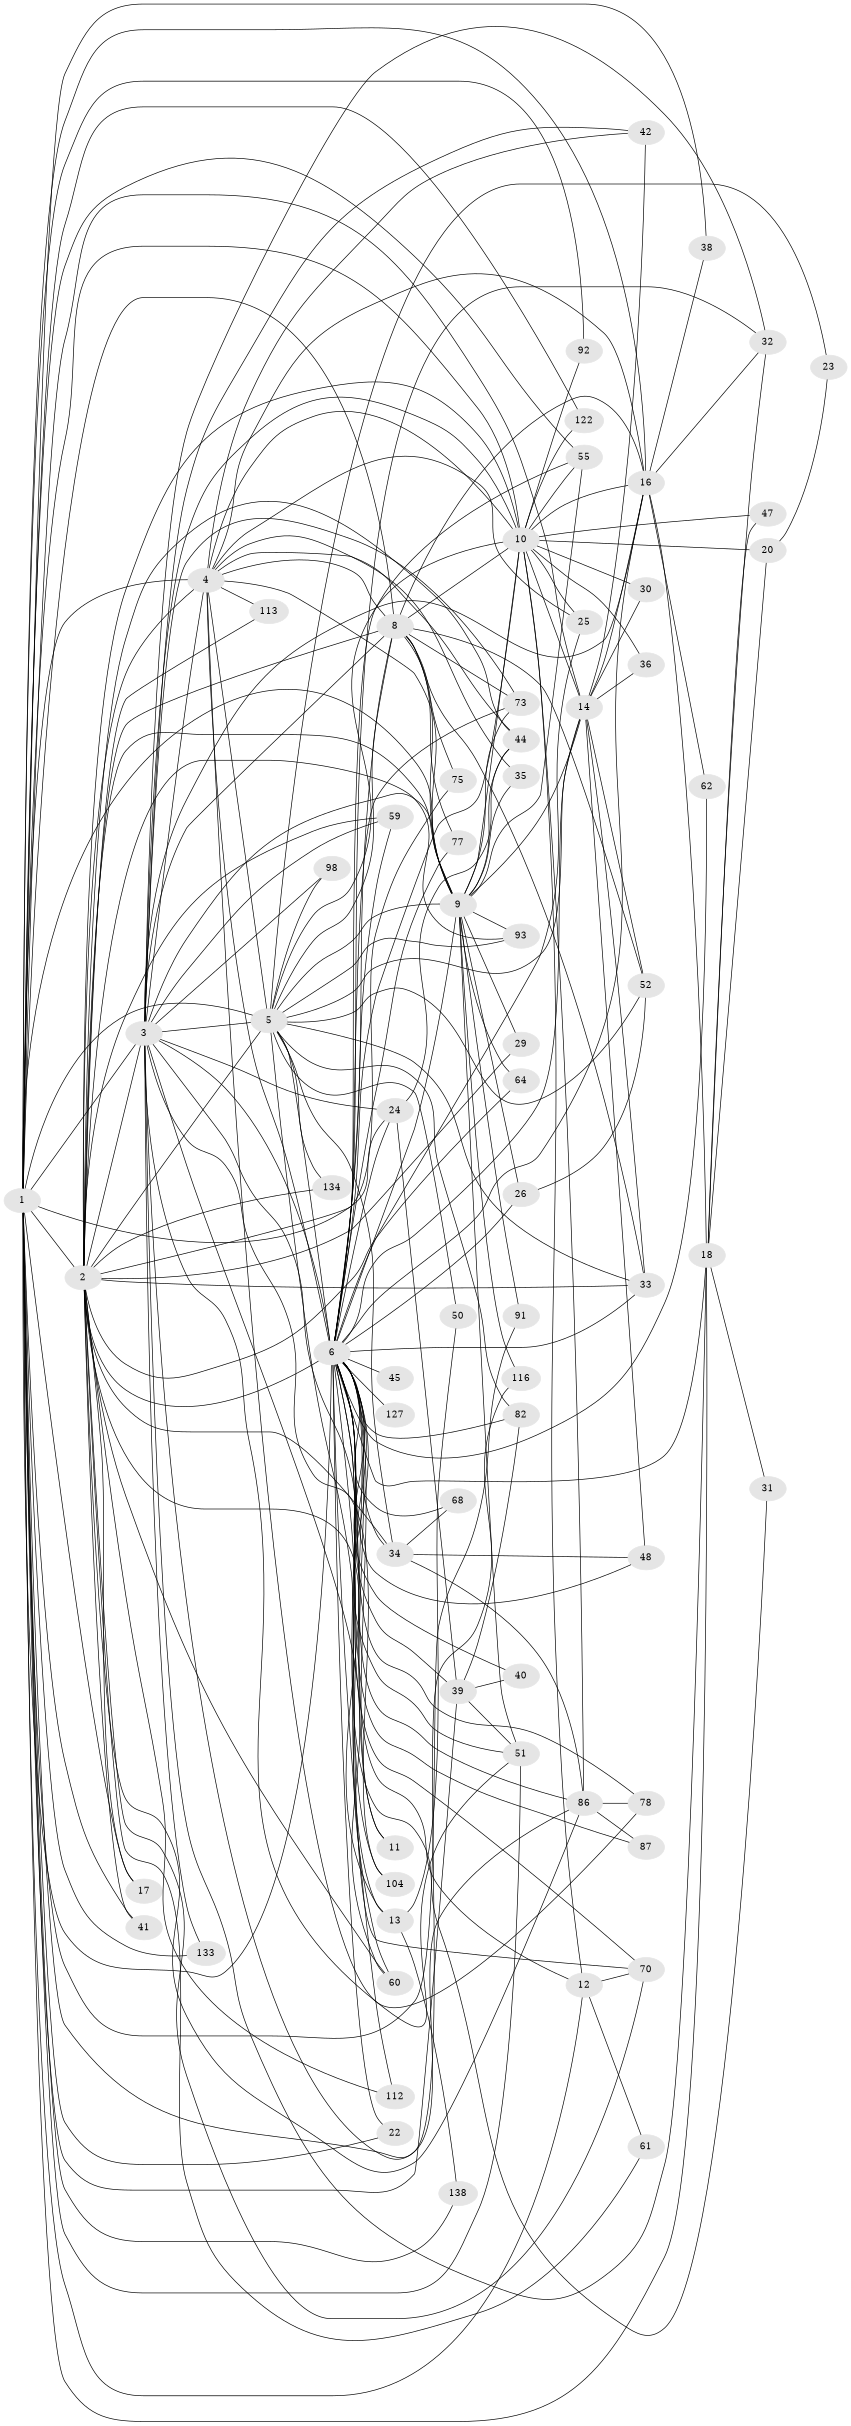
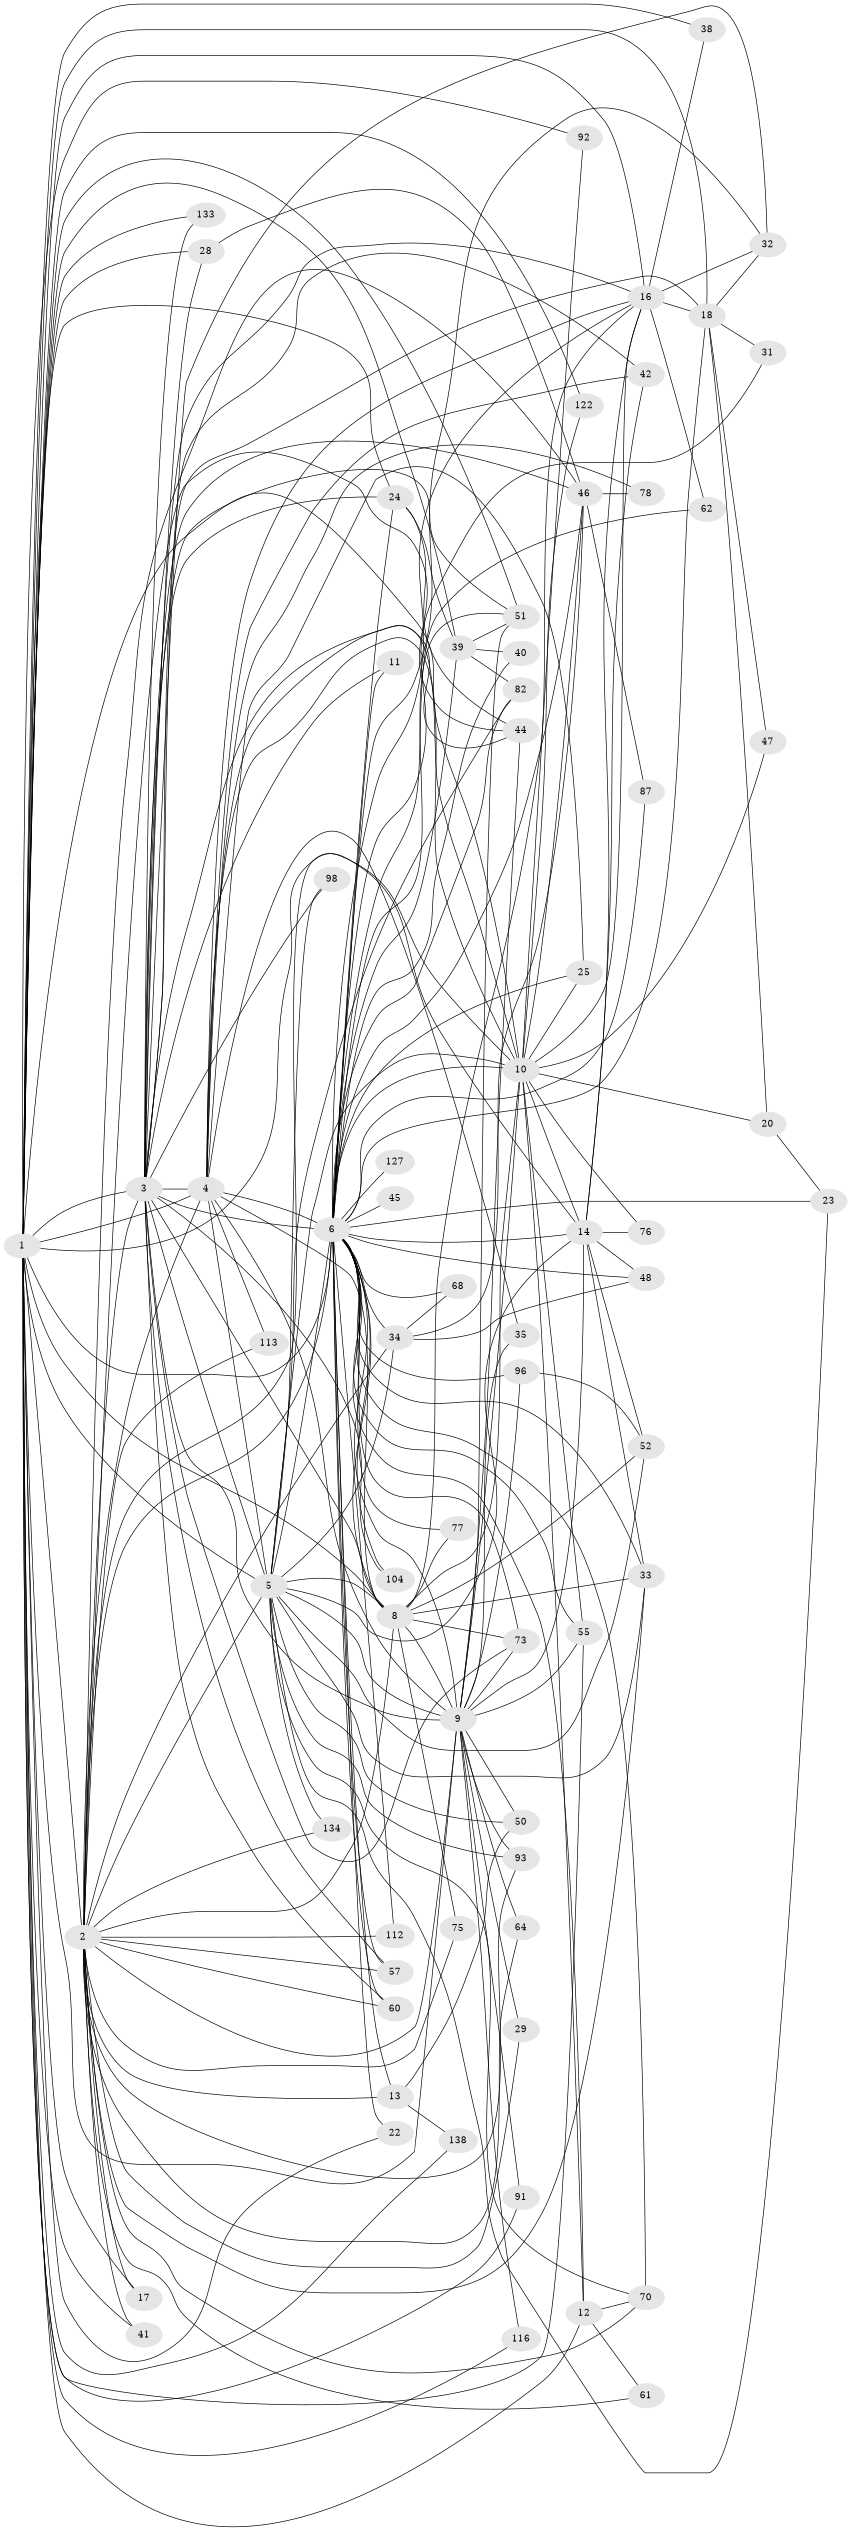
node "28": added
node "30": removed
node "36": label "36" -> "76"
node "59": label "59" -> "57"
node "26": label "26" -> "96"
edge "6" -- "78": now "6" -- "23"
edge "9" -- "50": added
node "86": label "86" -> "46"
